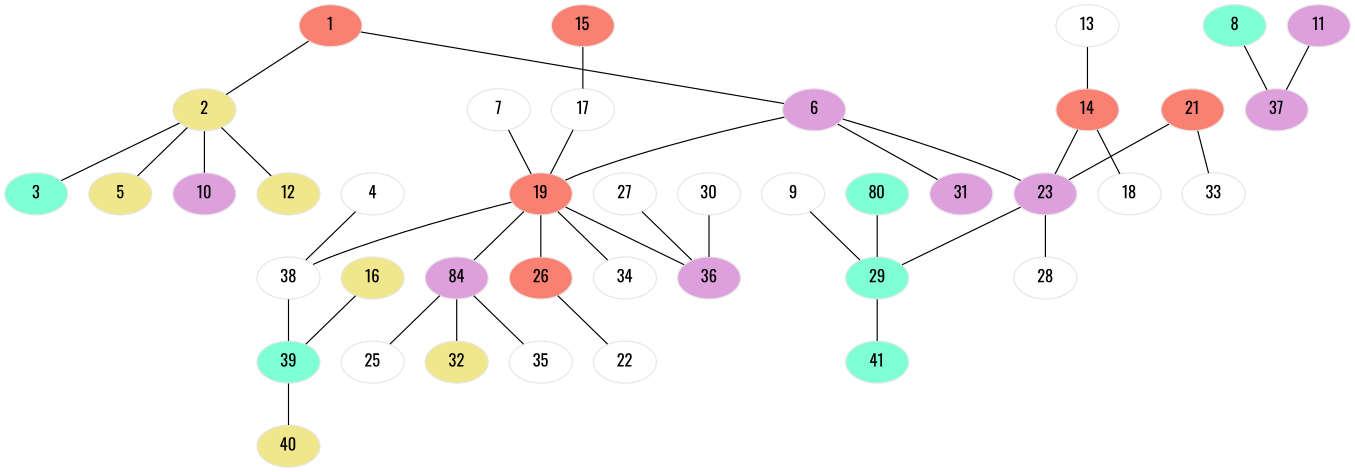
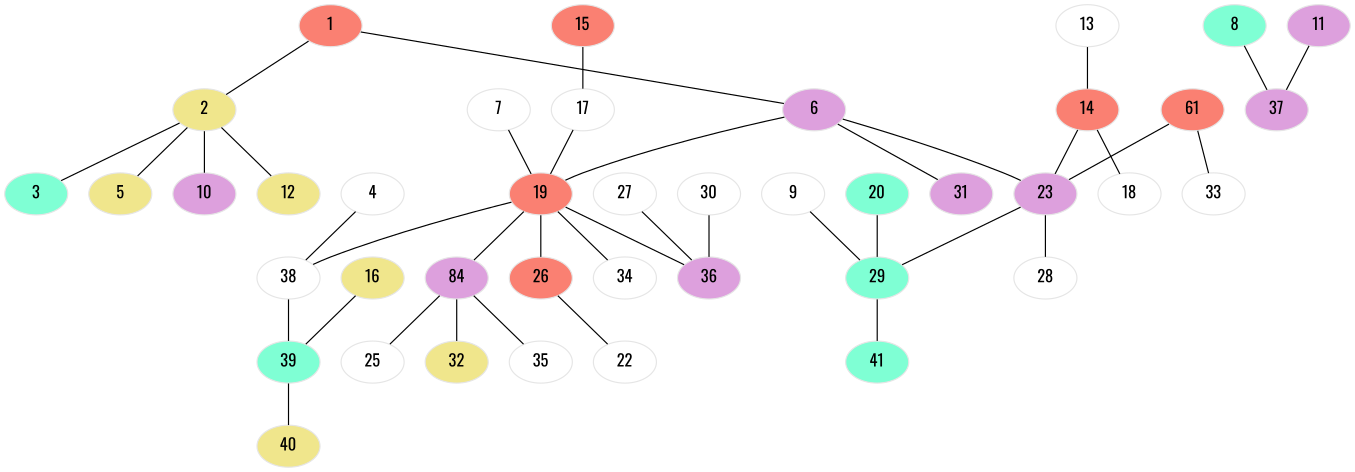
node "21": label "21" -> "61"
node "80": label "80" -> "20"
